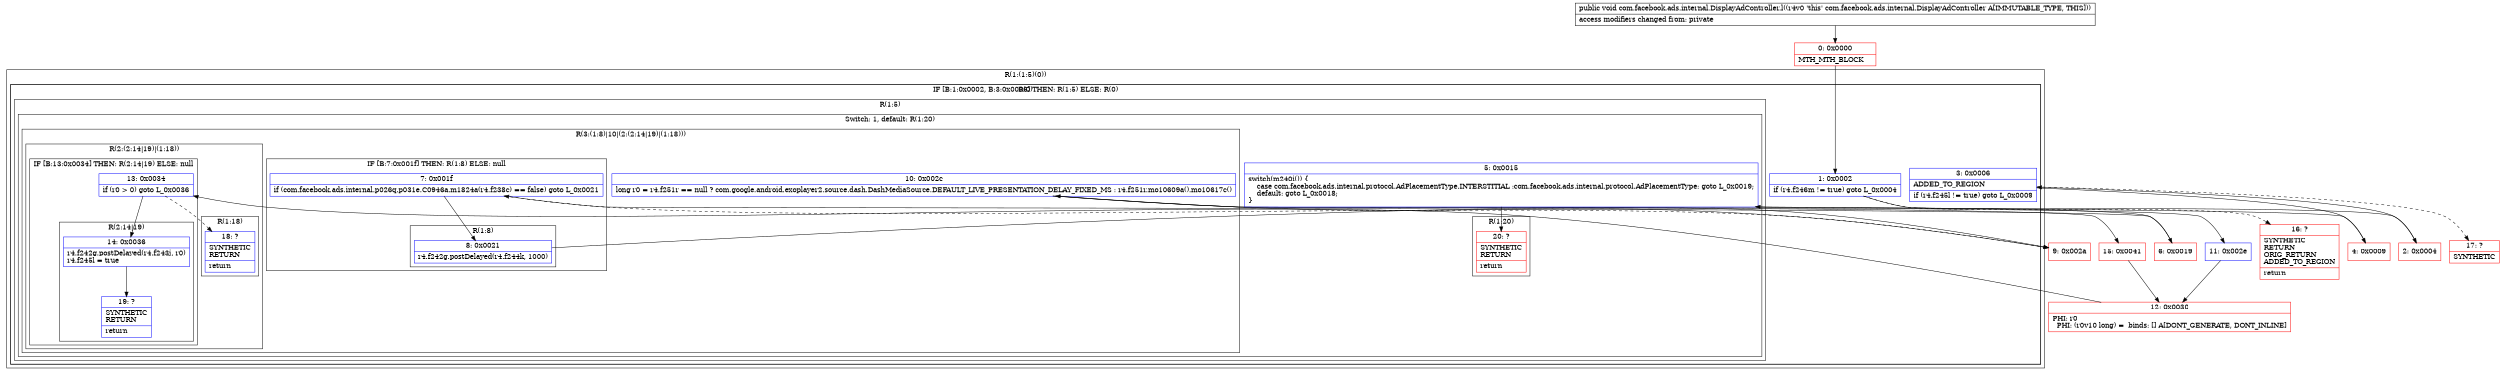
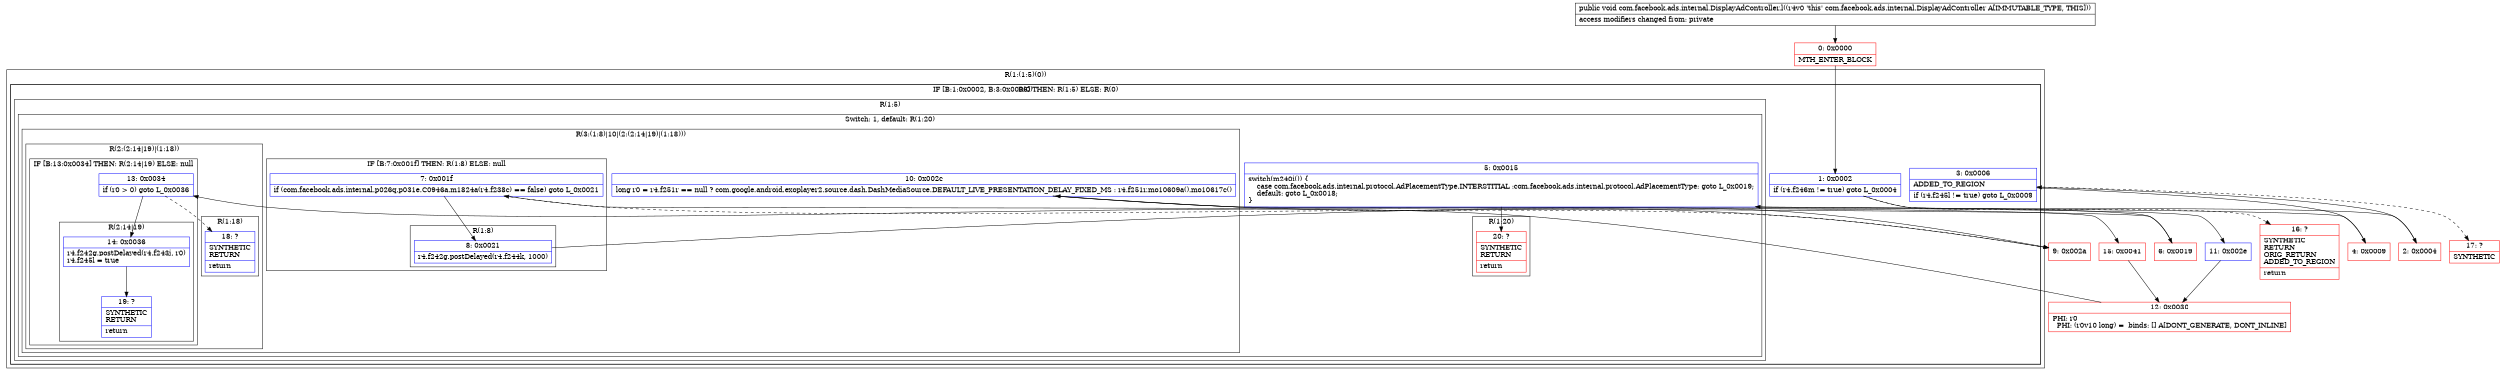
node "0: 0x0000": text "MTH_MTH_BLOCK" -> "MTH_ENTER_BLOCK"
